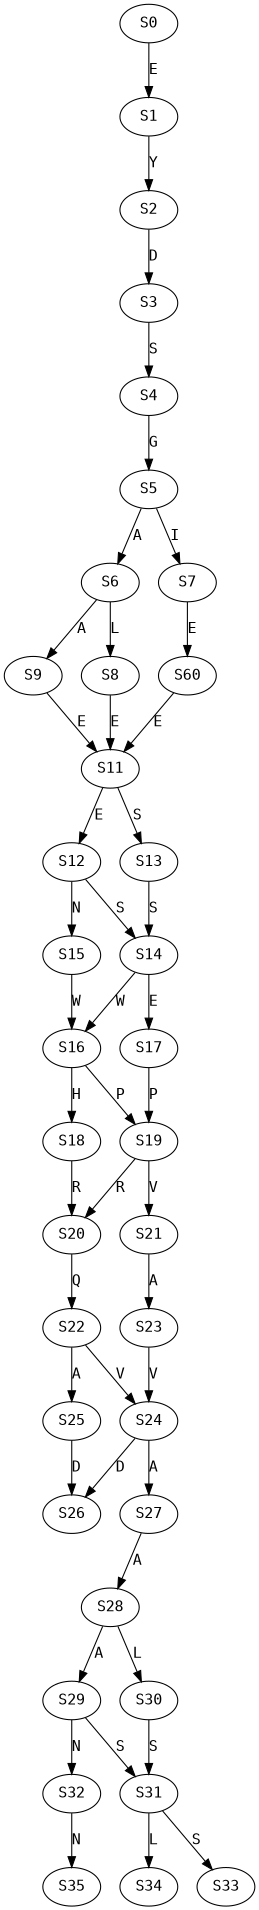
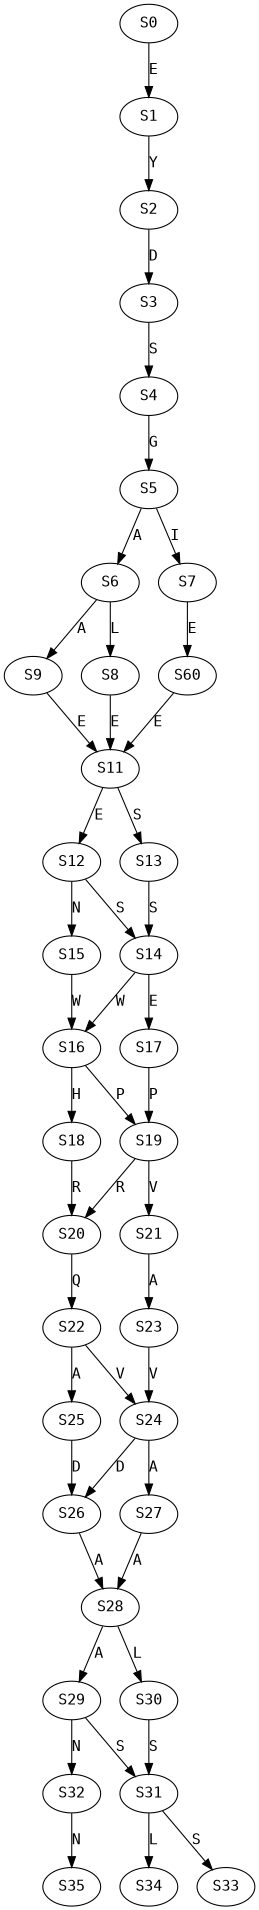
edge "S26" -> "S28": added, label "A"
